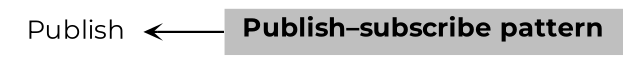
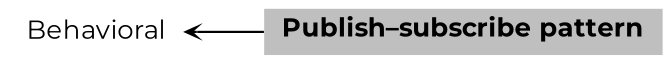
node "Publish": label "Publish" -> "Behavioral"
